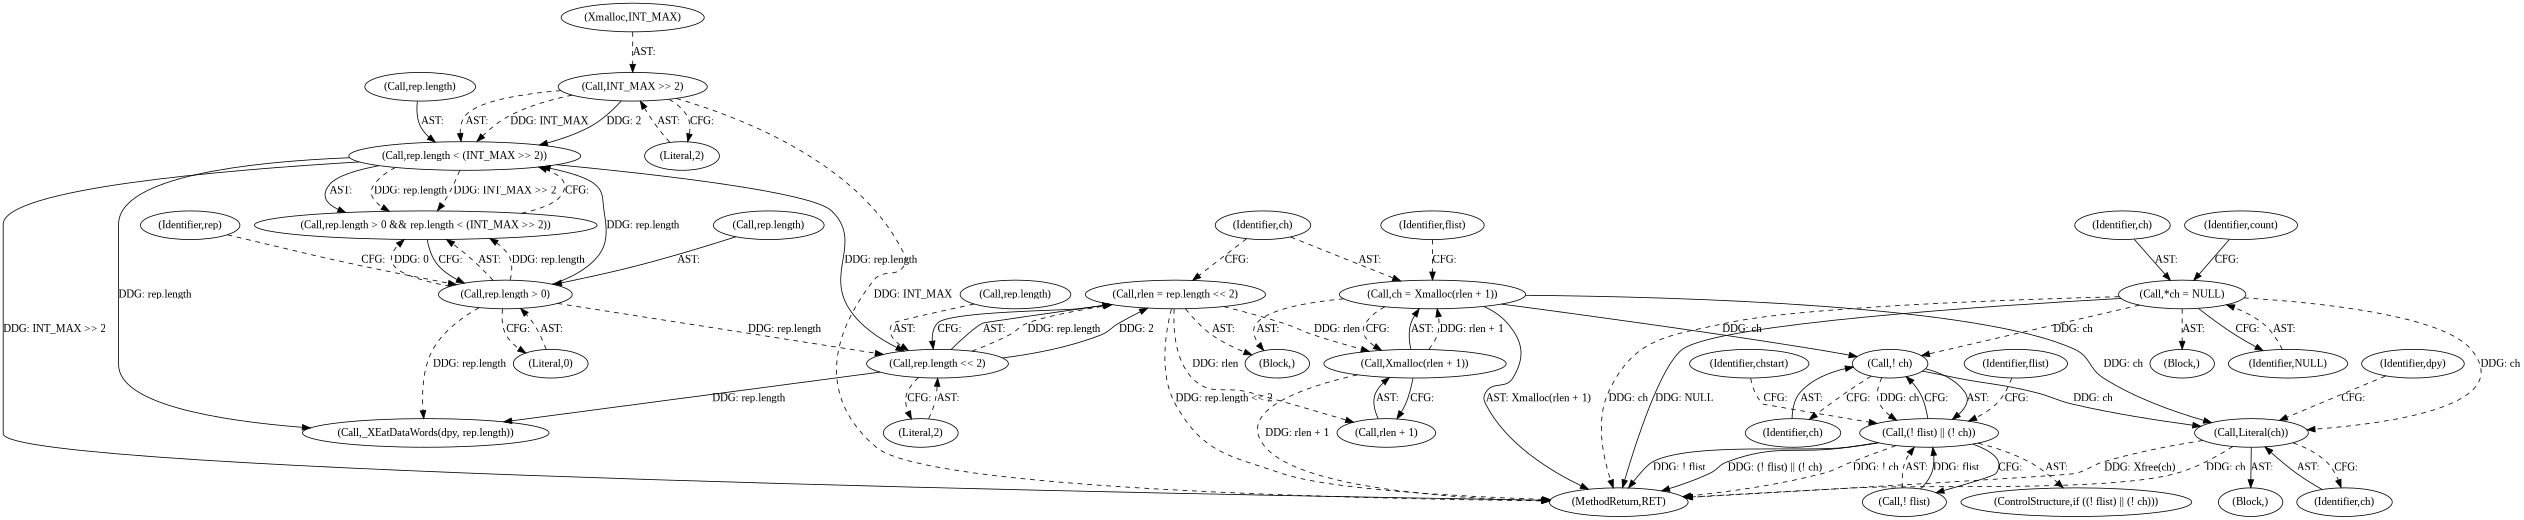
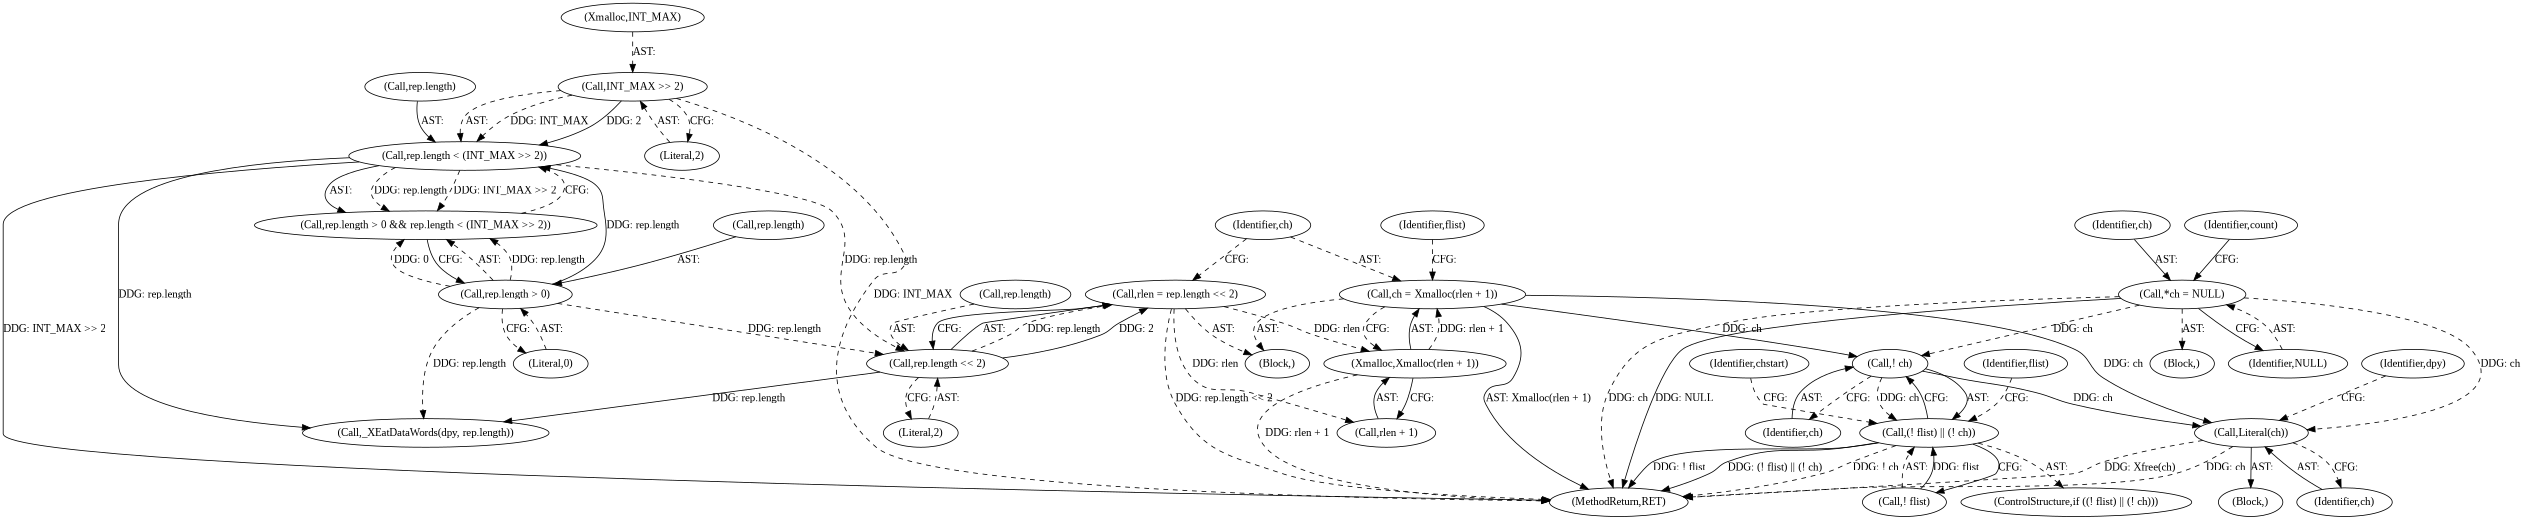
edge "(Call,rep.length < (INT_MAX >> 2))" -> "(Call,rep.length << 2)": style solid -> dashed
node "(Identifier,rep)": removed
node "(Call,Xmalloc(rlen + 1))": label "(Call,Xmalloc(rlen + 1))" -> "(Xmalloc,Xmalloc(rlen + 1))"
